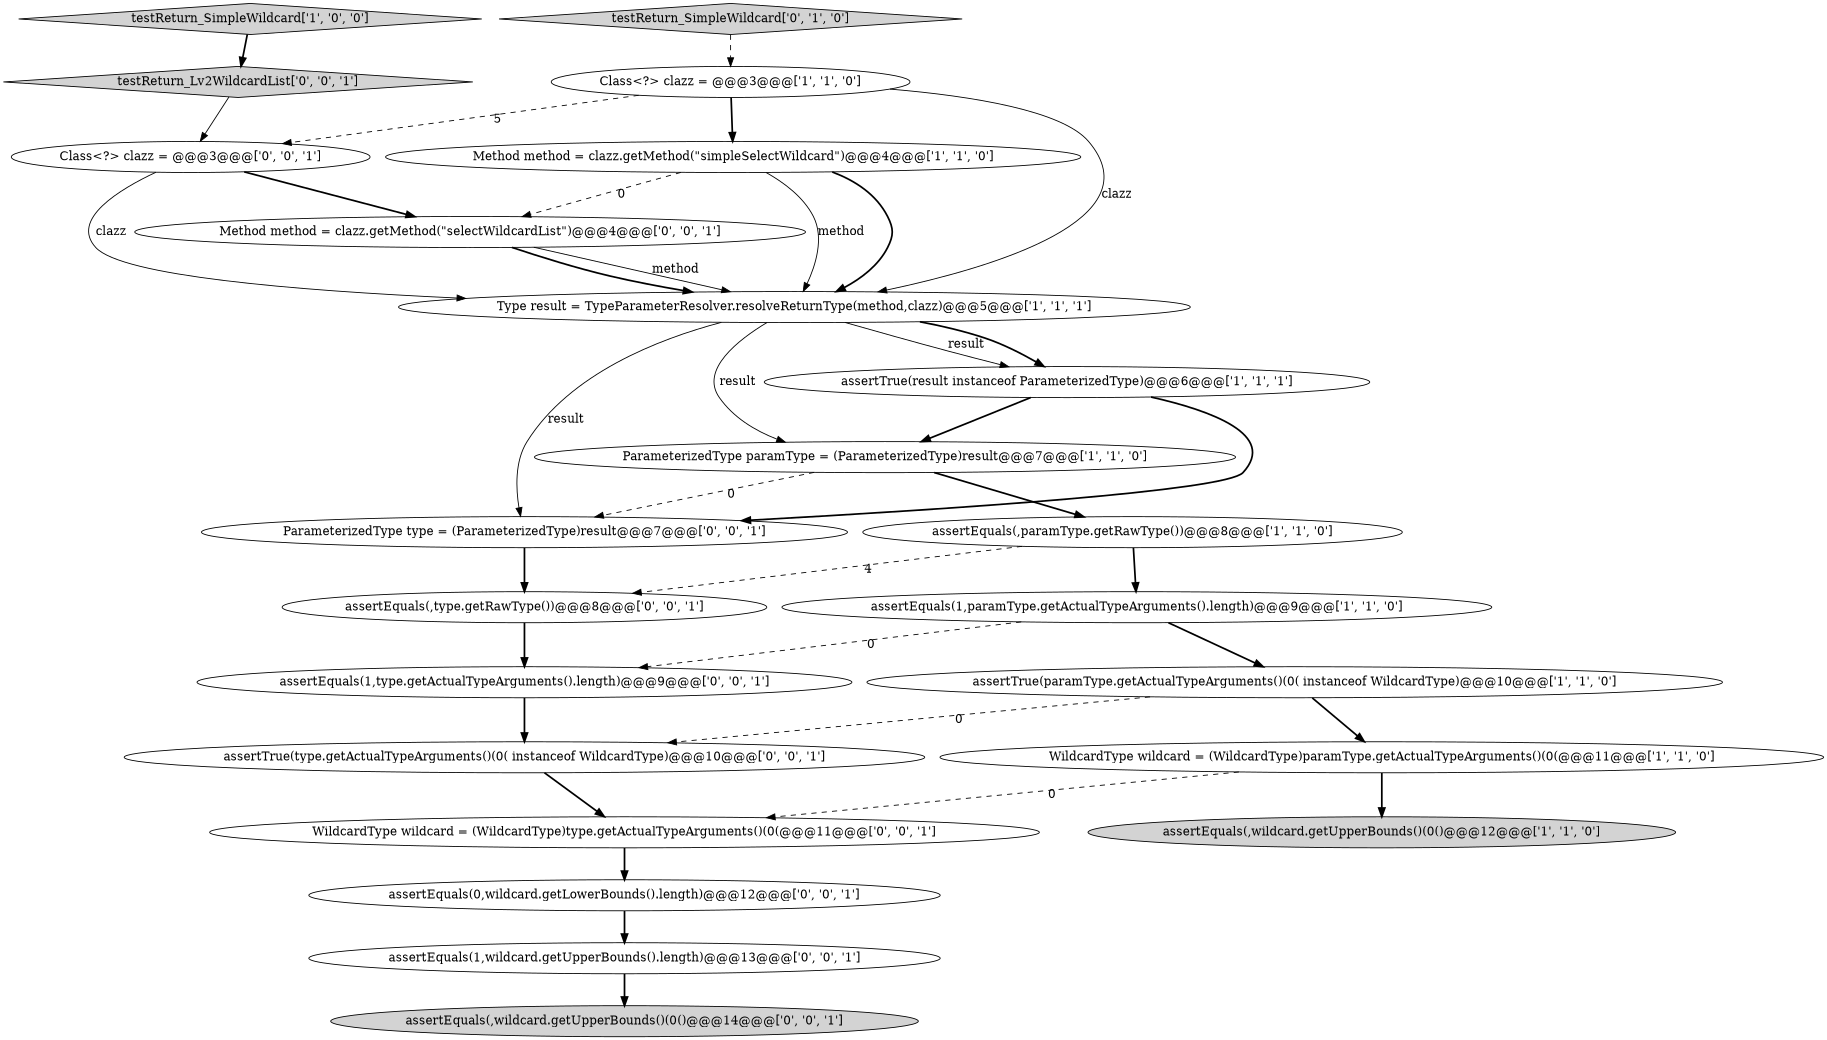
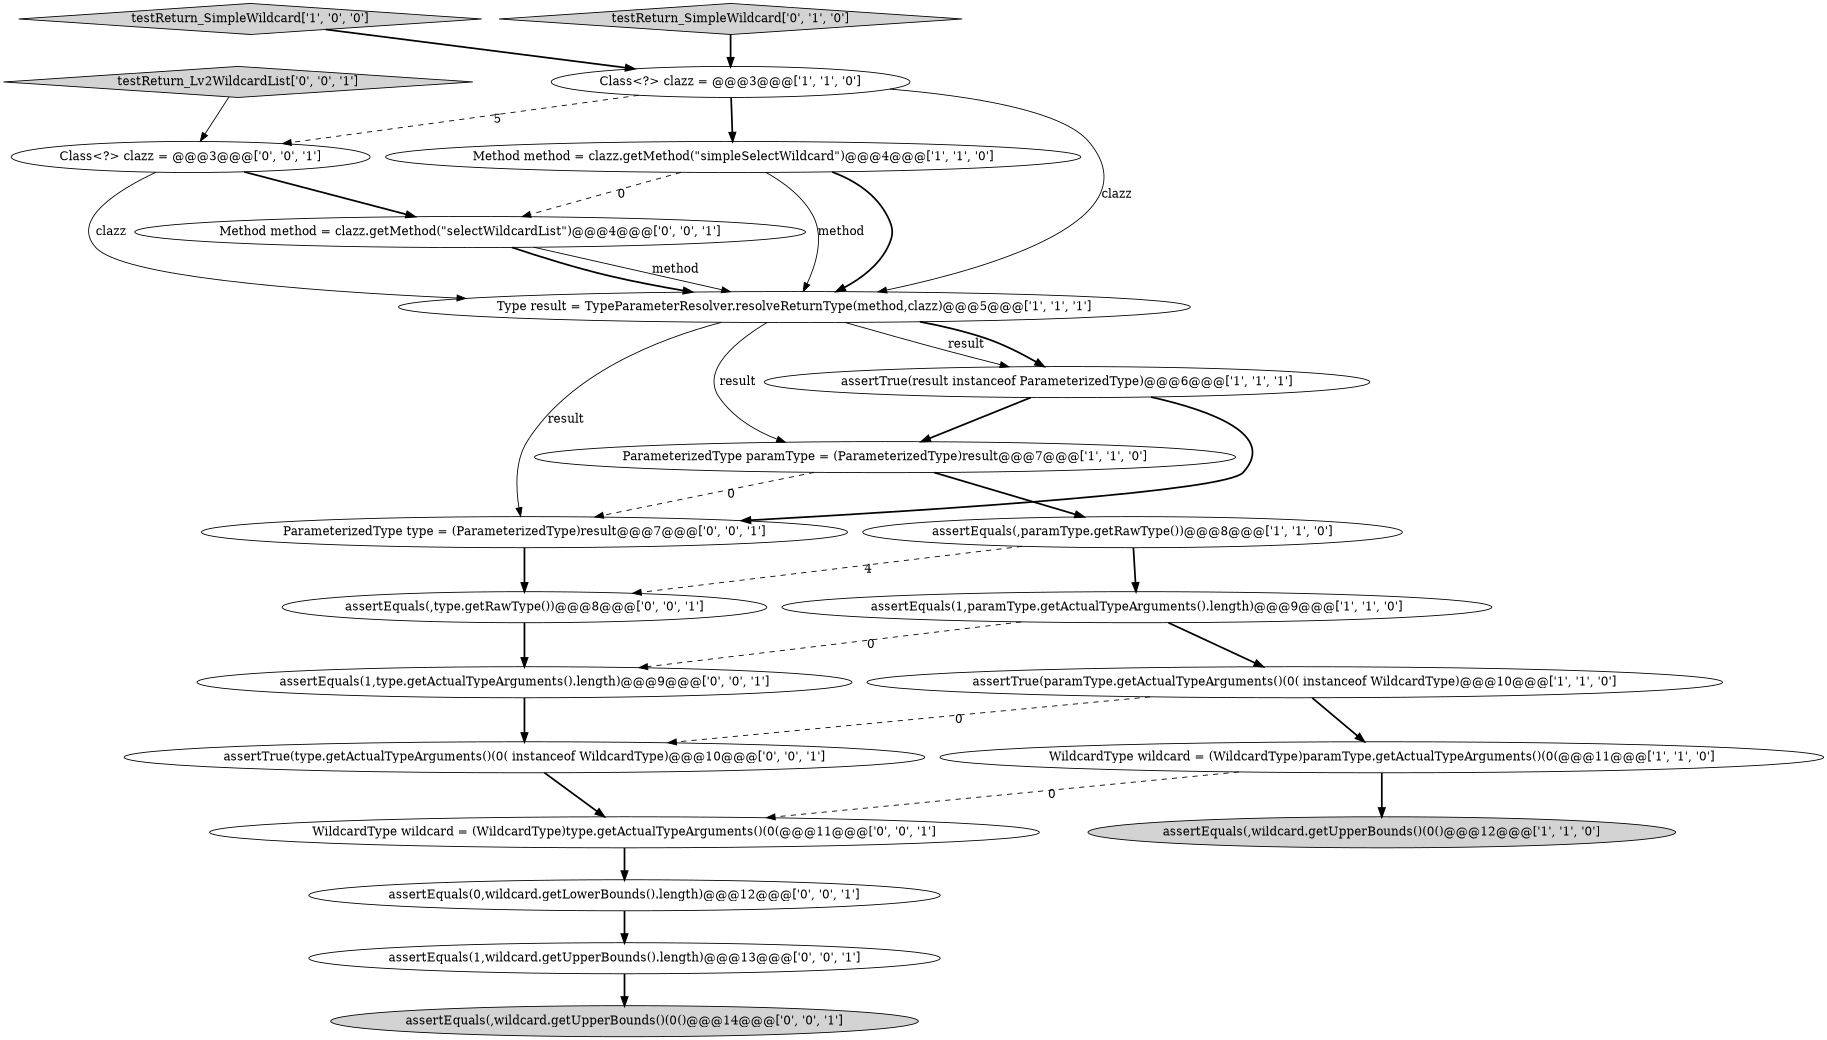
edge "testReturn_SimpleWildcard['1', '0', '0']" -> "testReturn_Lv2WildcardList['0', '0', '1']": now "testReturn_SimpleWildcard['1', '0', '0']" -> "Class<?> clazz = @@@3@@@['1', '1', '0']"
edge "testReturn_SimpleWildcard['0', '1', '0']" -> "Class<?> clazz = @@@3@@@['1', '1', '0']": style dashed -> bold
